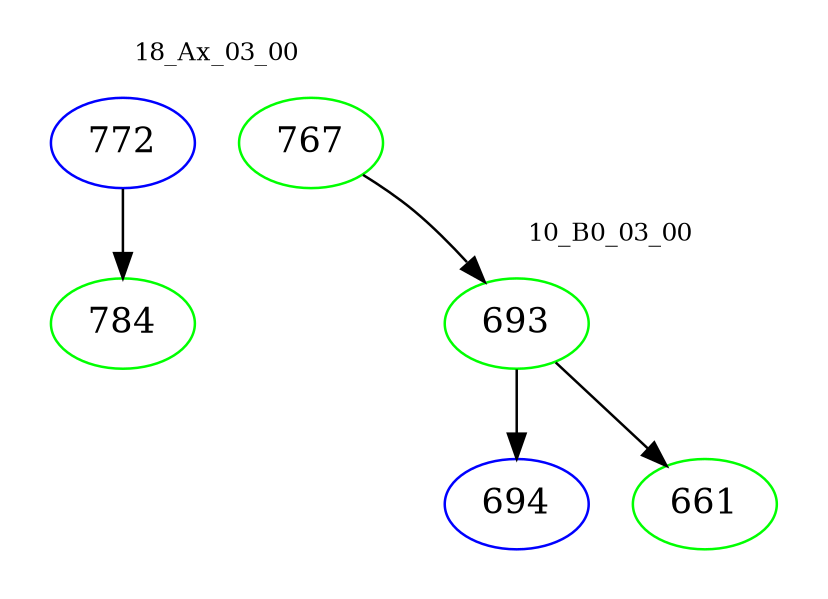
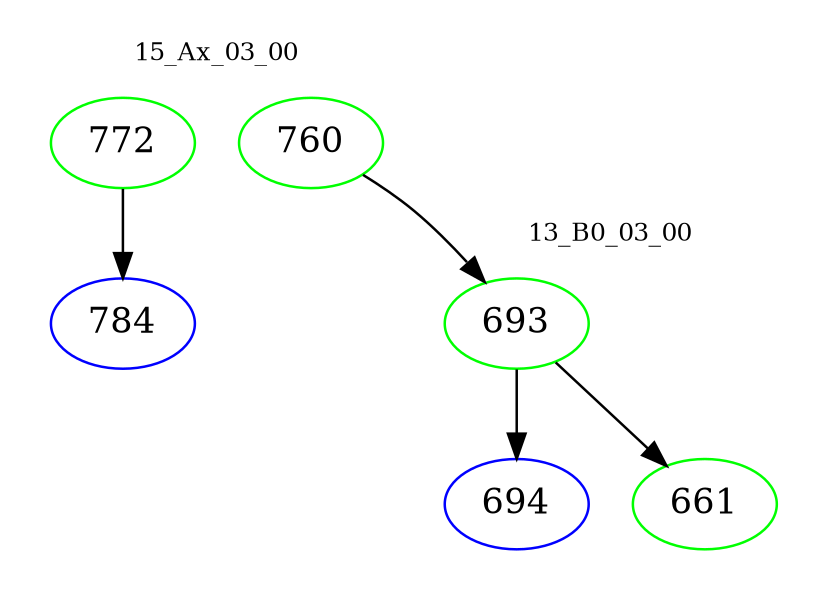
cluster "18_Ax_03_00": label "18_Ax_03_00" -> "15_Ax_03_00"
node "772": color blue -> green
node "767": label "767" -> "760"
cluster "10_B0_03_00": label "10_B0_03_00" -> "13_B0_03_00"
node "784": color green -> blue
